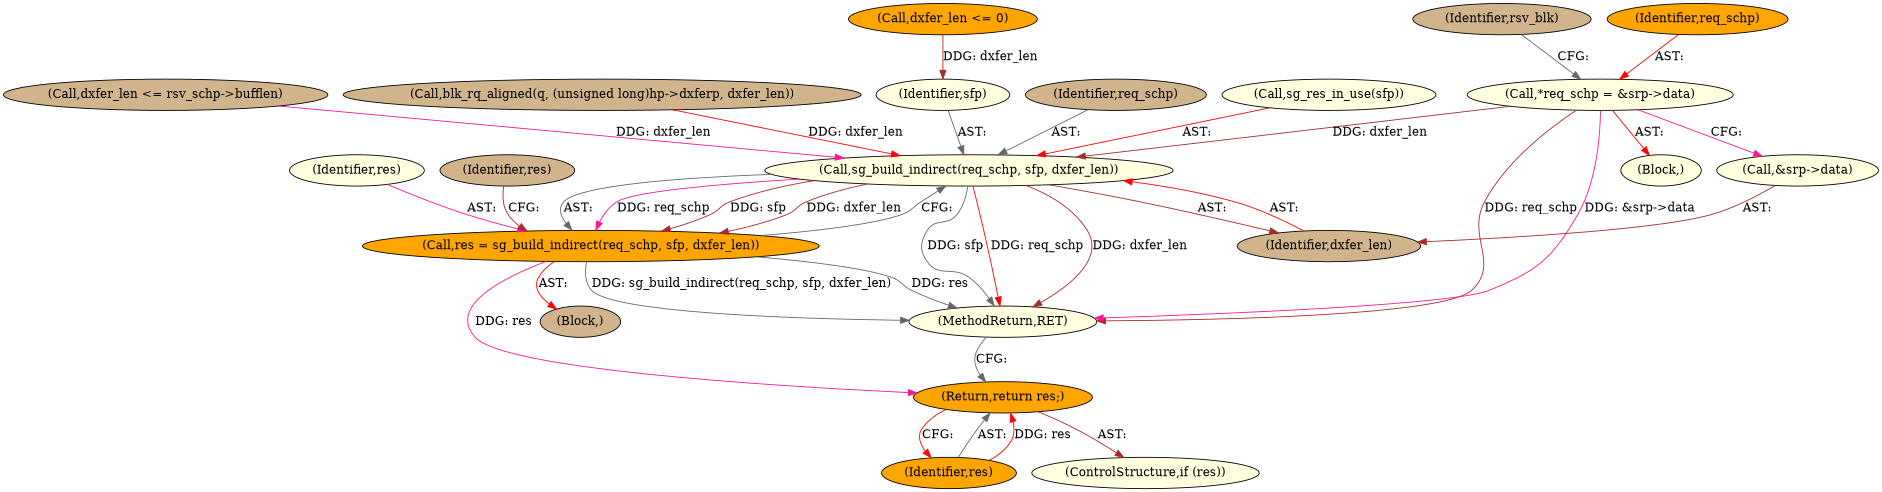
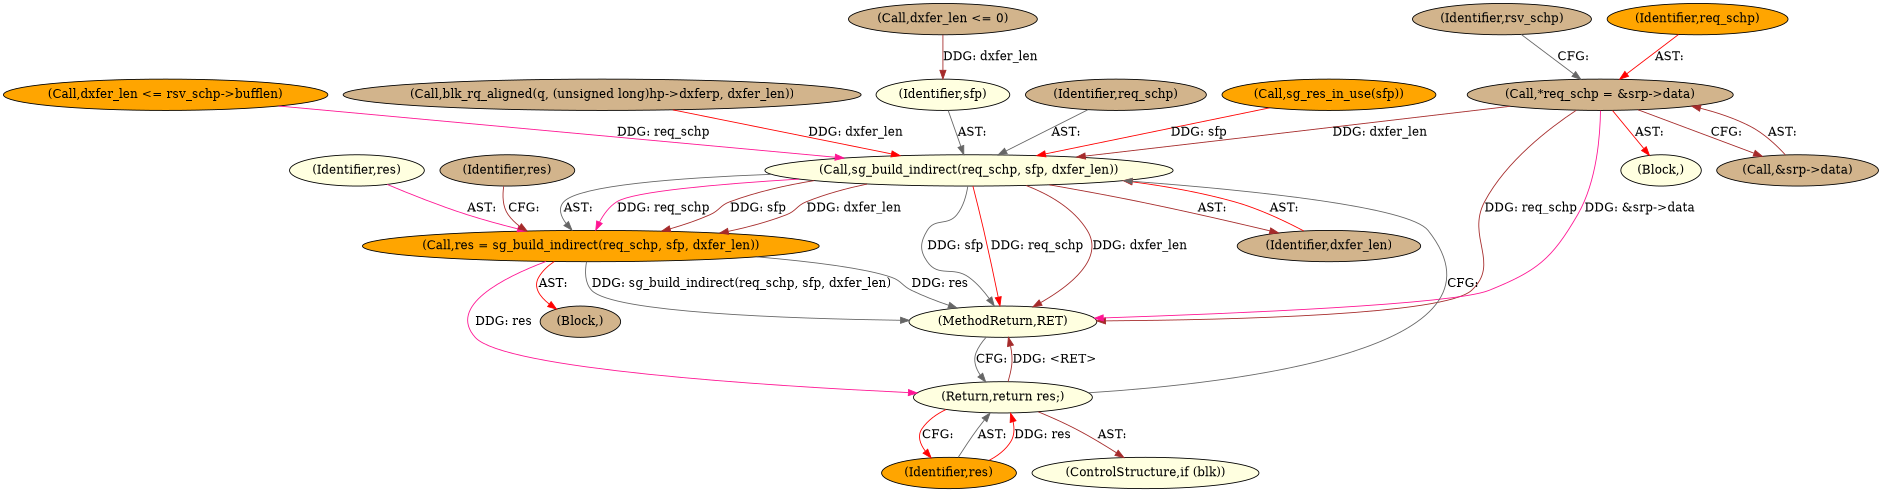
node "(Call,dxfer_len <= 0)": fillcolor orange -> tan
node "(Identifier,rsv_blk)": label "(Identifier,rsv_blk)" -> "(Identifier,rsv_schp)"
node "(Call,dxfer_len <= rsv_schp->bufflen)": fillcolor tan -> orange
node "(Call,sg_res_in_use(sfp))": fillcolor lightyellow -> orange
node "(Call,*req_schp = &srp->data)": fillcolor lightyellow -> tan
edge "(Call,*req_schp = &srp->data)" -> "(Call,&srp->data)": color deeppink -> brown
edge "(Call,dxfer_len <= rsv_schp->bufflen)" -> "(Call,sg_build_indirect(req_schp, sfp, dxfer_len))": label "DDG: dxfer_len" -> "DDG: req_schp"
edge "(Call,sg_res_in_use(sfp))" -> "(Call,sg_build_indirect(req_schp, sfp, dxfer_len))": label "AST: " -> "DDG: sfp"
node "(Call,&srp->data)": fillcolor lightyellow -> tan
edge "(Call,res = sg_build_indirect(req_schp, sfp, dxfer_len))" -> "(Call,sg_build_indirect(req_schp, sfp, dxfer_len))": now "(Return,return res;)" -> "(Call,sg_build_indirect(req_schp, sfp, dxfer_len))"
edge "(Call,&srp->data)" -> "(Identifier,dxfer_len)": now "(Call,&srp->data)" -> "(Call,*req_schp = &srp->data)"
edge "(Return,return res;)" -> "(MethodReturn,RET)": added, label "DDG: <RET>"
node "(Return,return res;)": fillcolor orange -> lightyellow
node "(ControlStructure,if (res))": label "(ControlStructure,if (res))" -> "(ControlStructure,if (blk))"
